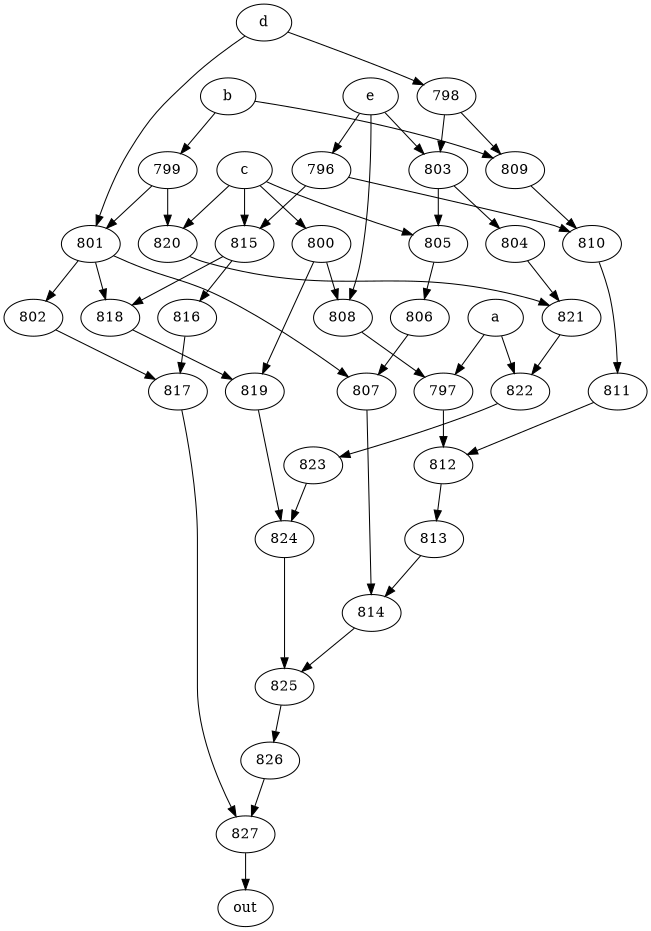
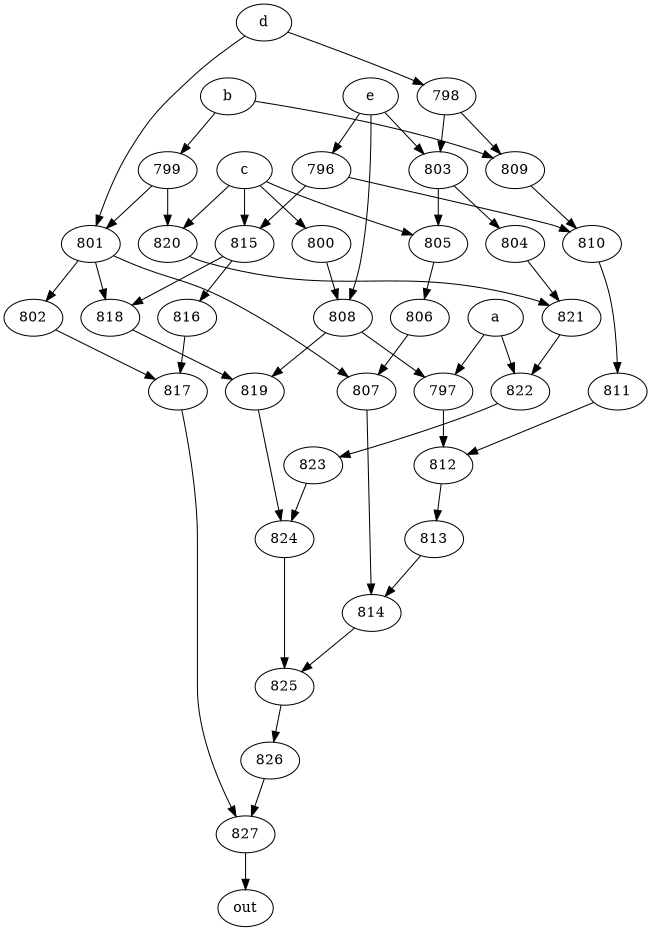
edge "800" -> "819": now "808" -> "819"
